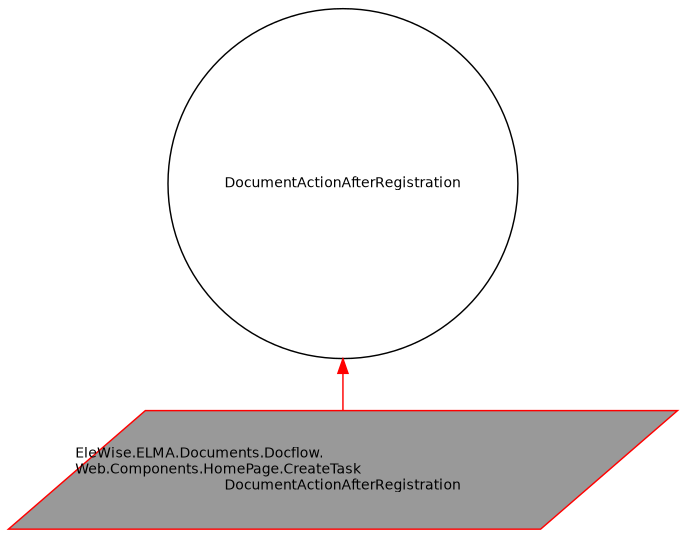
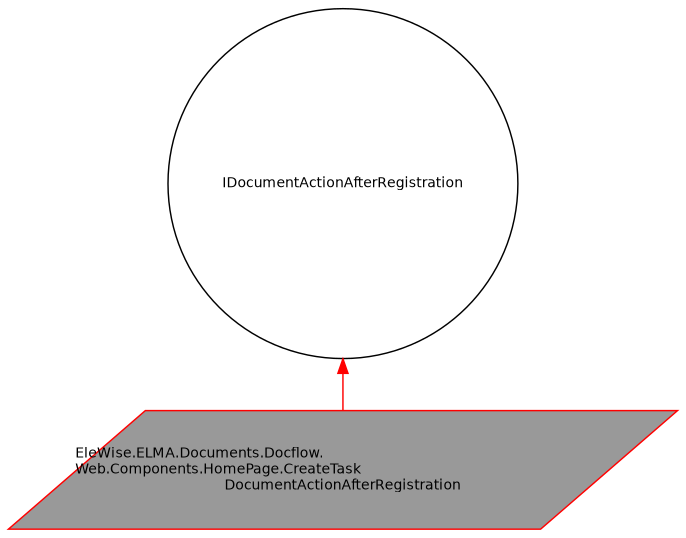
node "DocumentActionAfterRegistration": label "DocumentActionAfterRegistration" -> "IDocumentActionAfterRegistration"
